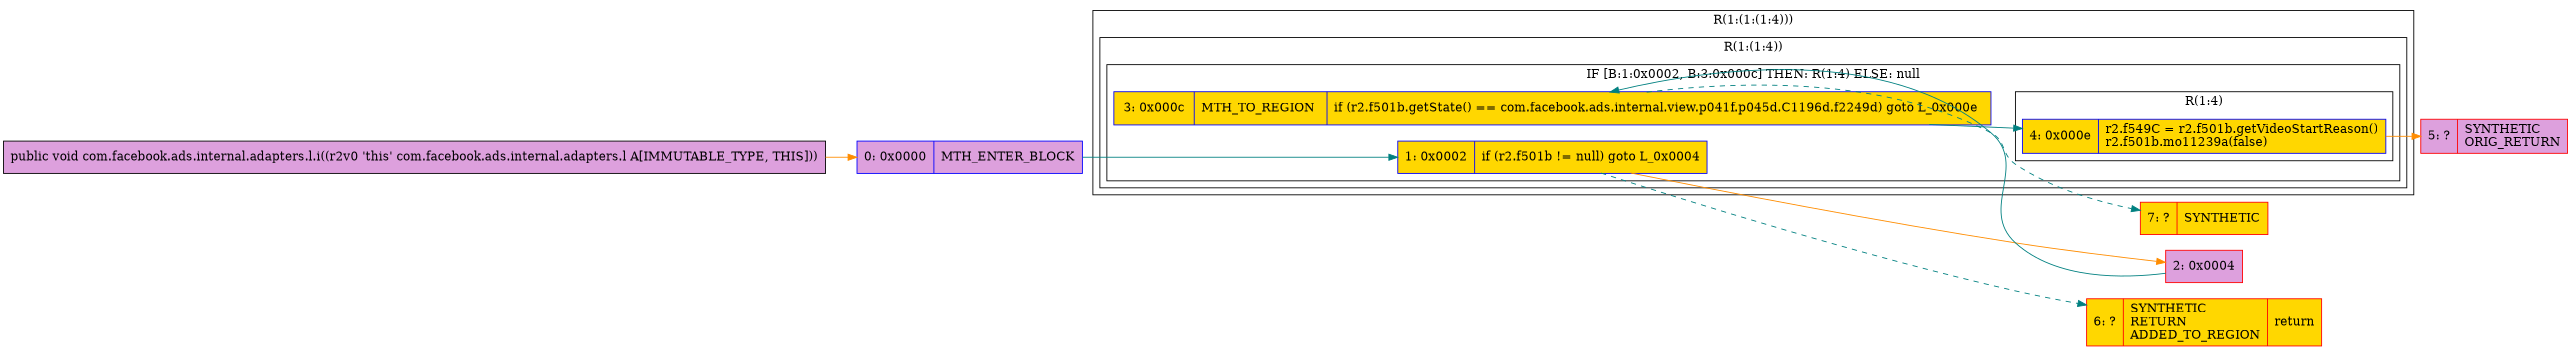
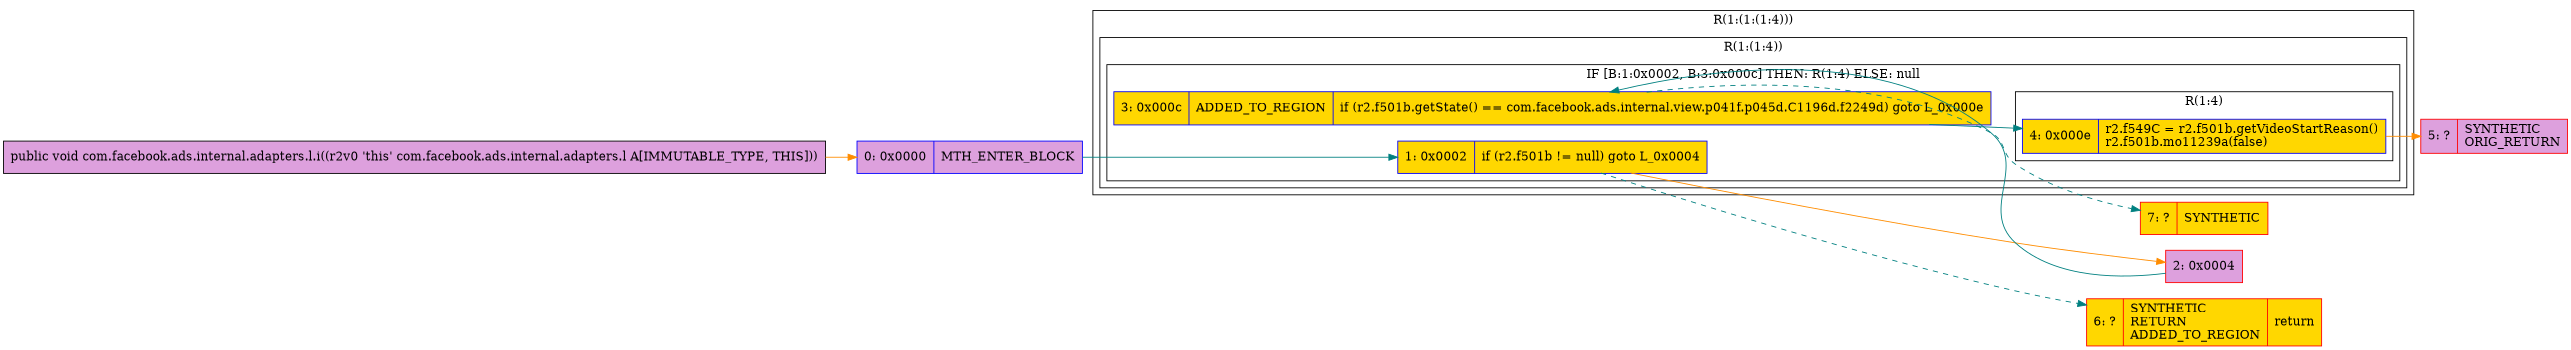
node "3: 0x000c": text "MTH_TO_REGION" -> "ADDED_TO_REGION"
